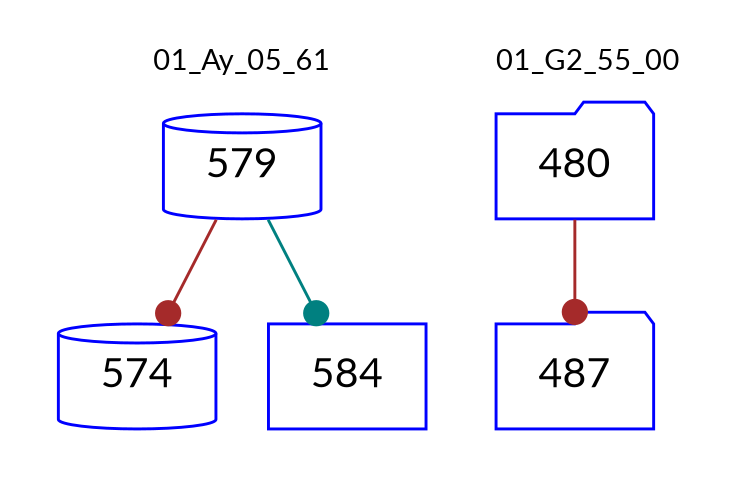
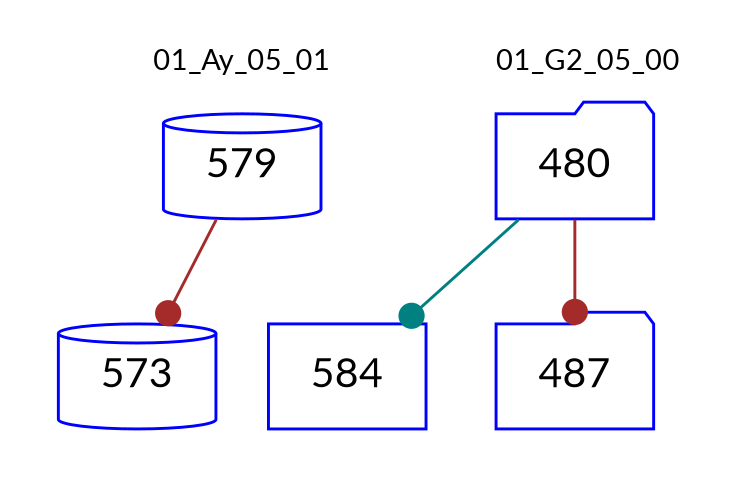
cluster "01_Ay_05_61": label "01_Ay_05_61" -> "01_Ay_05_01"
cluster "01_G2_55_00": label "01_G2_55_00" -> "01_G2_05_00"
edge "579" -> "584": now "480" -> "584"
node "574": label "574" -> "573"
